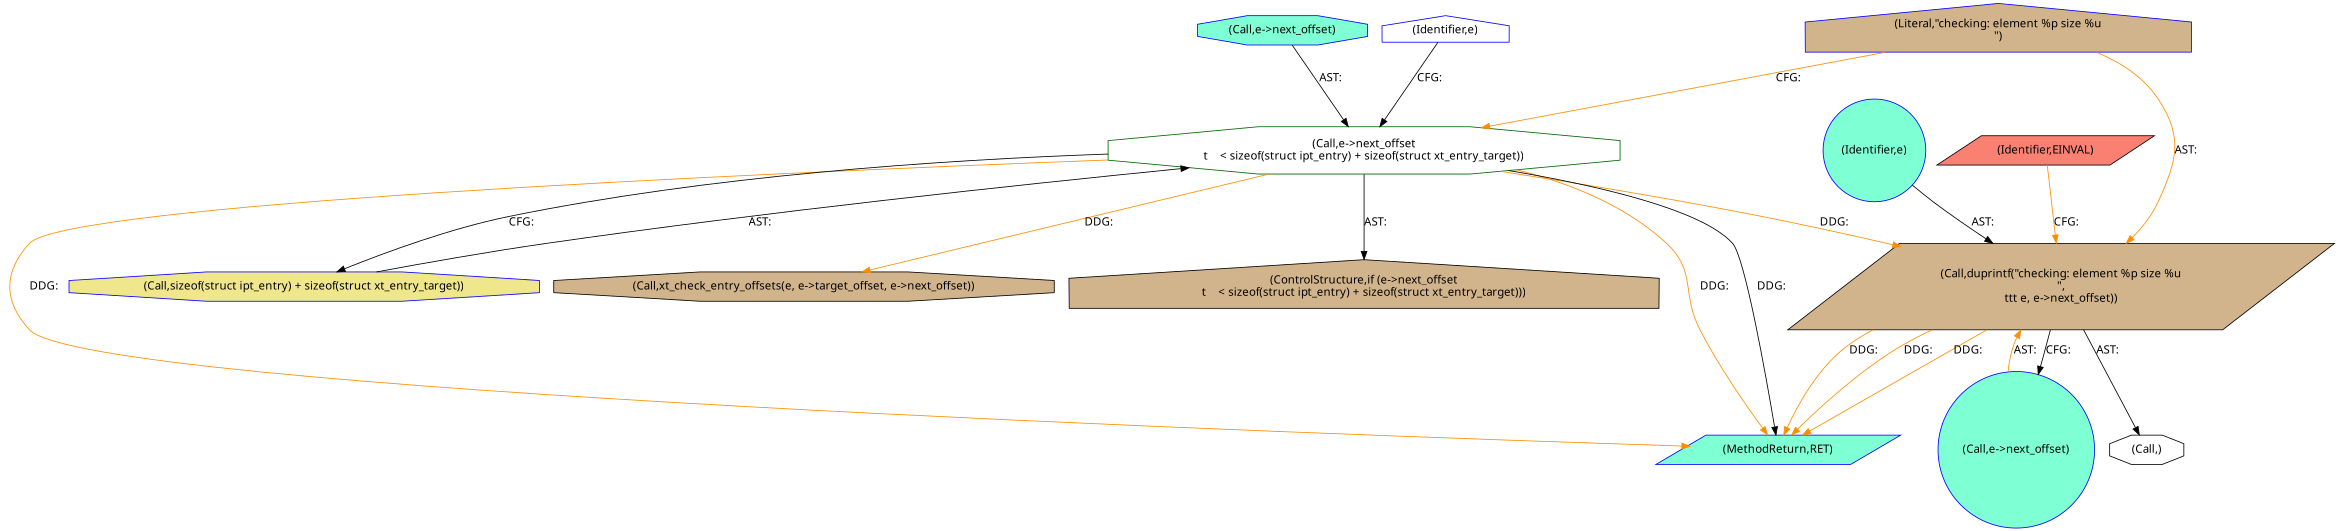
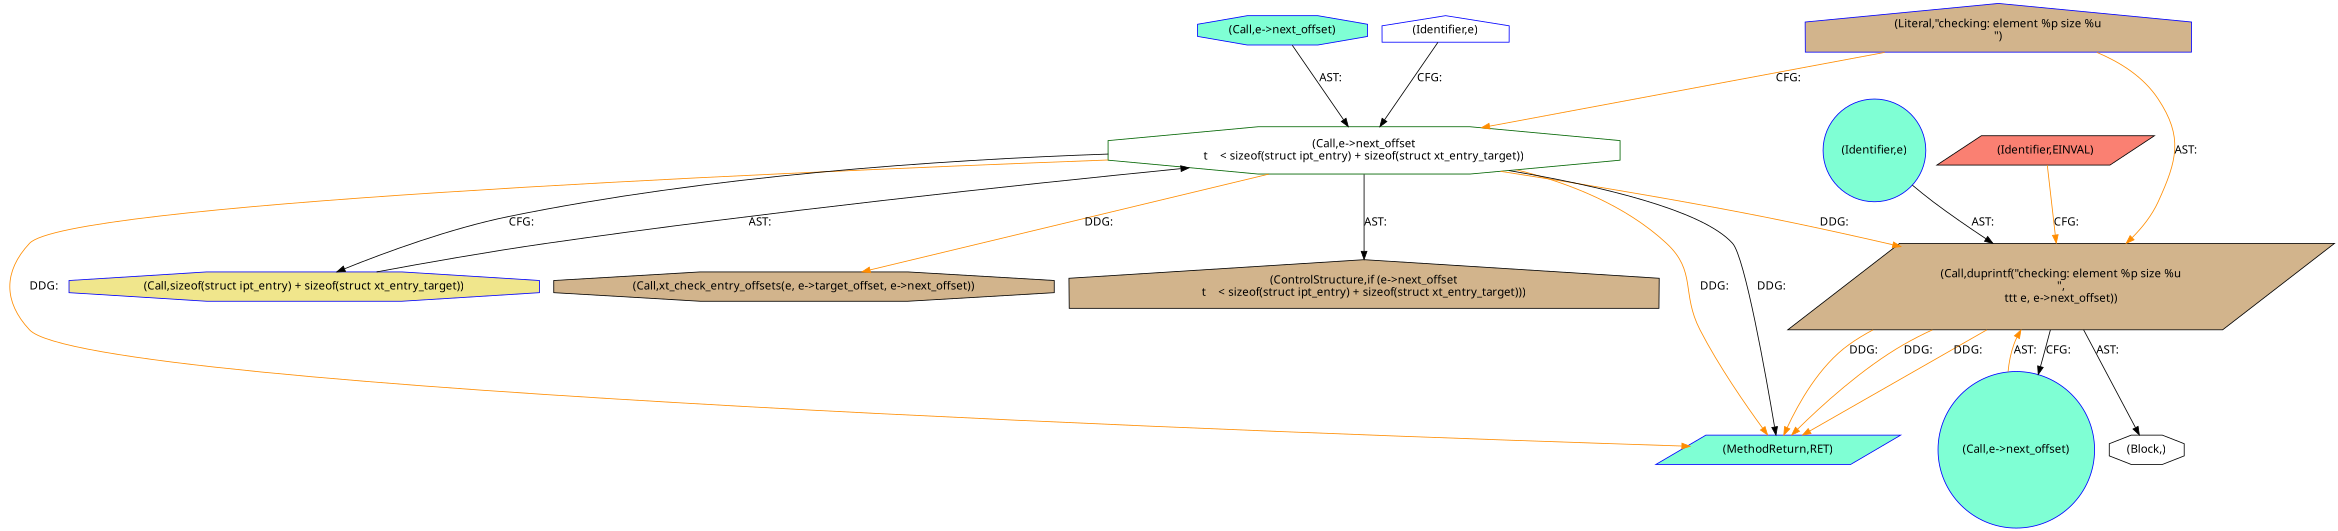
node "(Call,)": label "(Call,)" -> "(Block,)"
